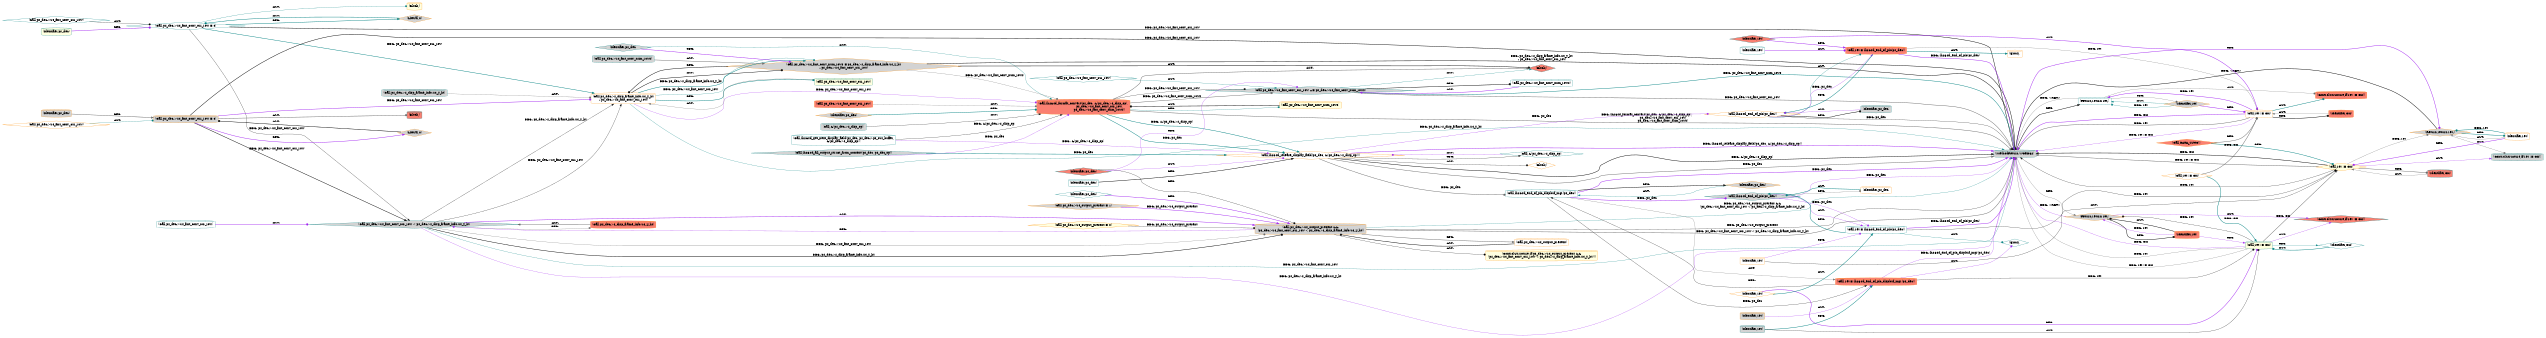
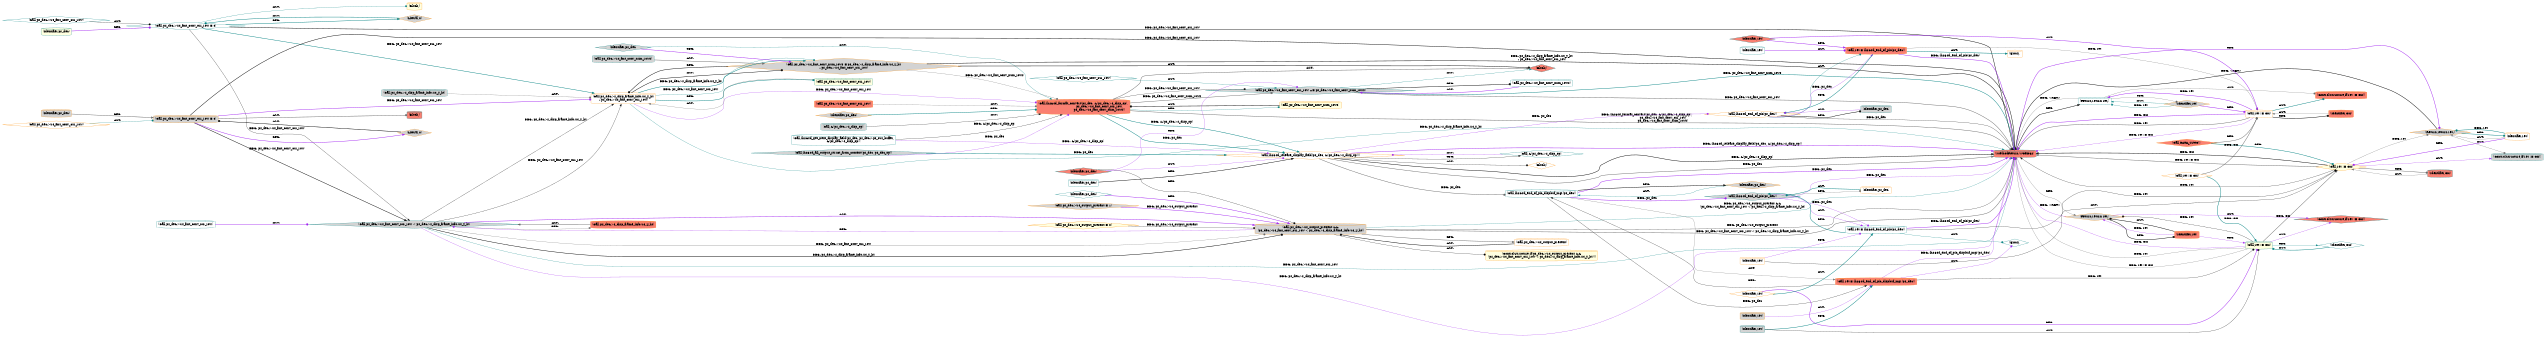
node "(MethodReturn,WORD32)": fillcolor lightgrey -> salmon
